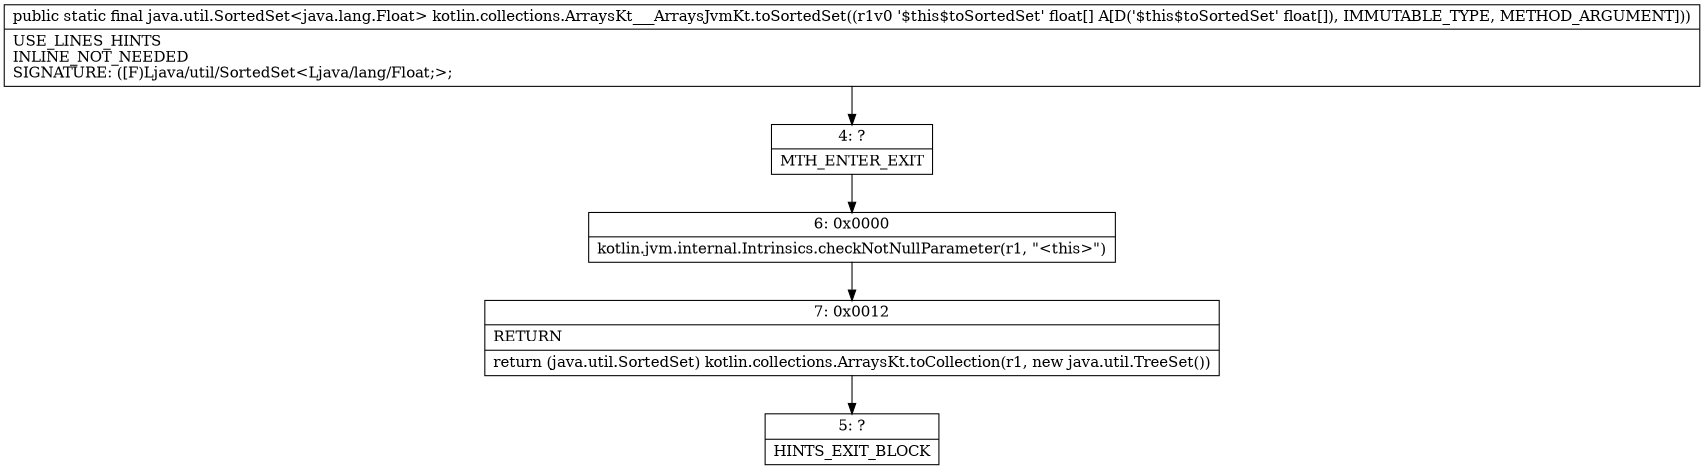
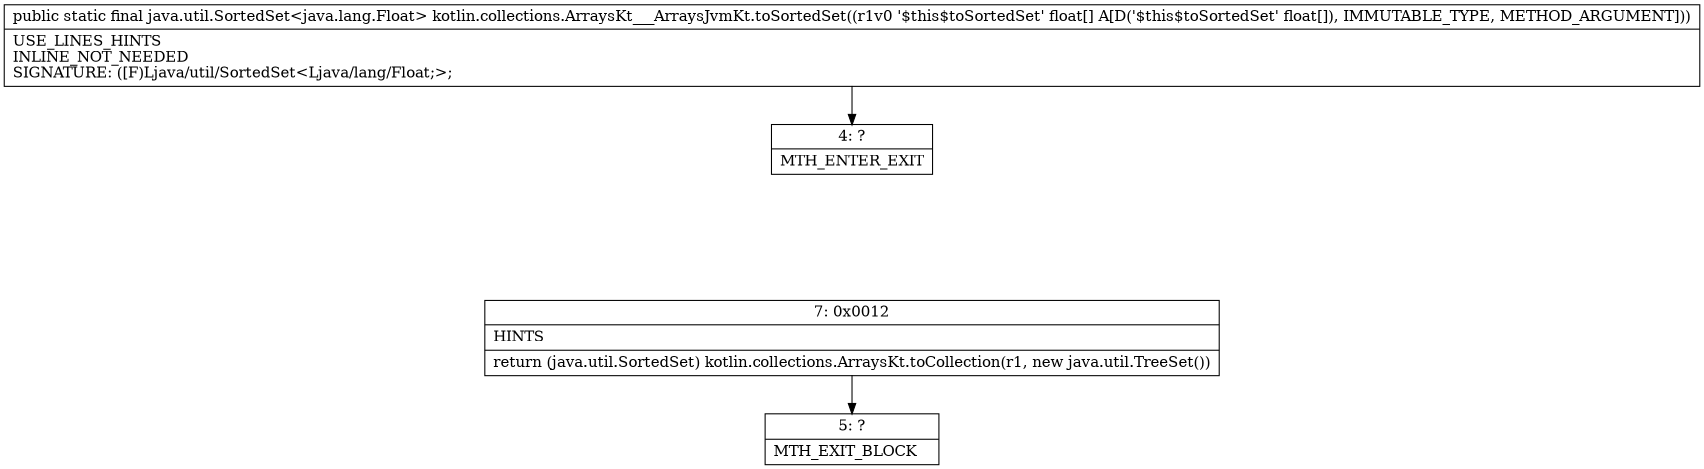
node "6: 0x0000": removed
node "7: 0x0012": text "RETURN" -> "HINTS"
node "5: ?": text "HINTS_EXIT_BLOCK" -> "MTH_EXIT_BLOCK"
